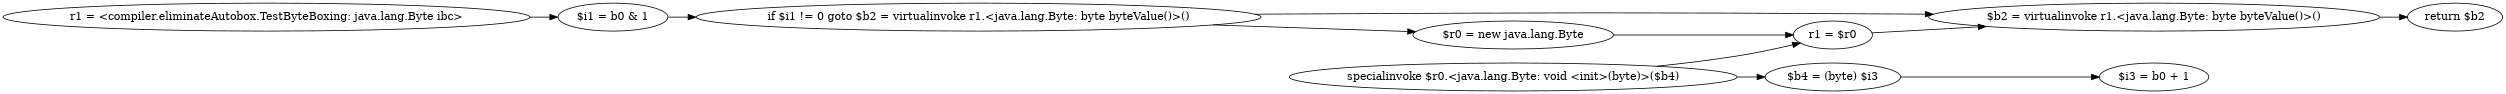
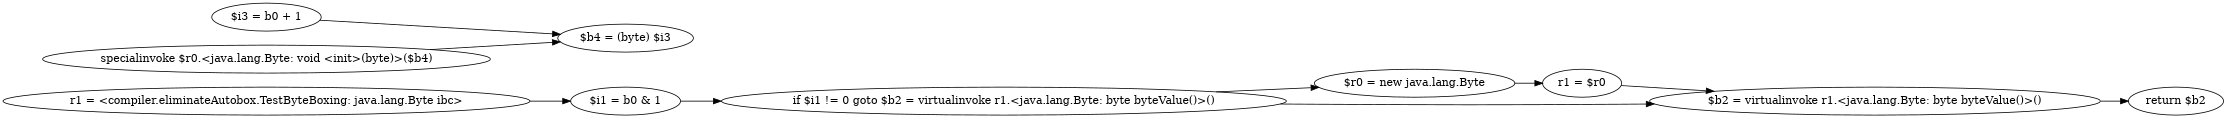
edge "specialinvoke $r0.<java.lang.Byte: void <init>(byte)>($b4)" -> "r1 = $r0": removed
edge "$b4 = (byte) $i3" -> "$i3 = b0 + 1": reversed
